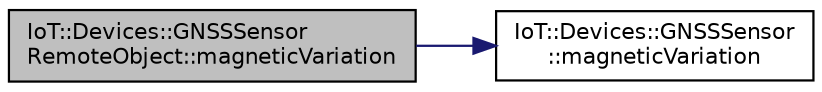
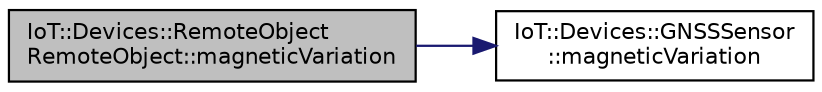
node "IoT::Devices::GNSSSensor RemoteObject::magneticVariation": label "IoT::Devices::GNSSSensor RemoteObject::magneticVariation" -> "IoT::Devices::RemoteObject RemoteObject::magneticVariation"
